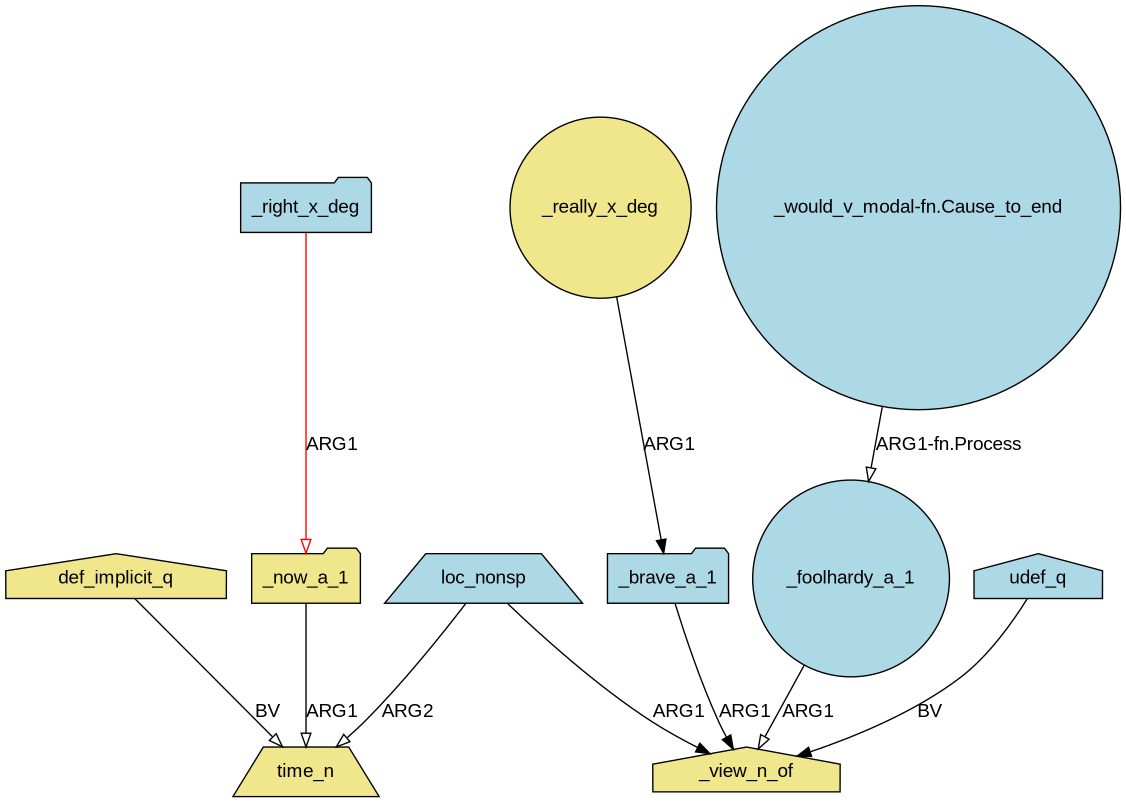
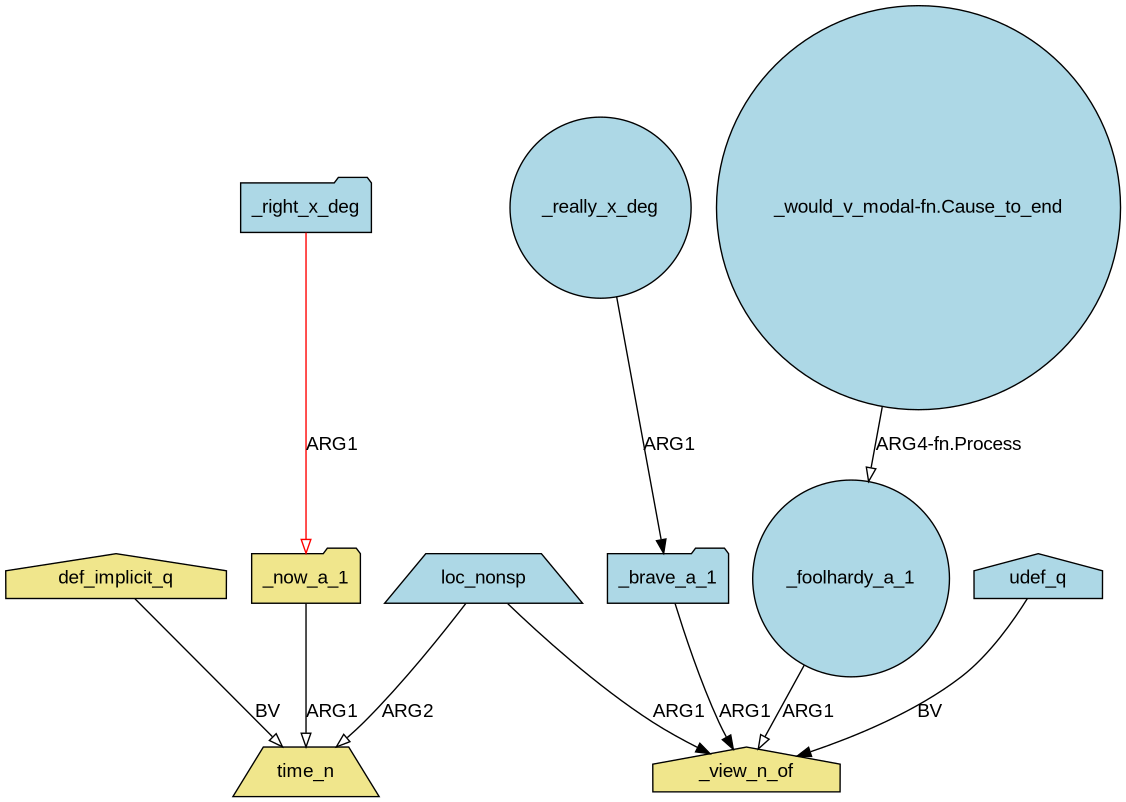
node "_really_x_deg": fillcolor khaki -> lightblue
edge "_would_v_modal-fn.Cause_to_end" -> "_foolhardy_a_1": label "ARG1-fn.Process" -> "ARG4-fn.Process"
